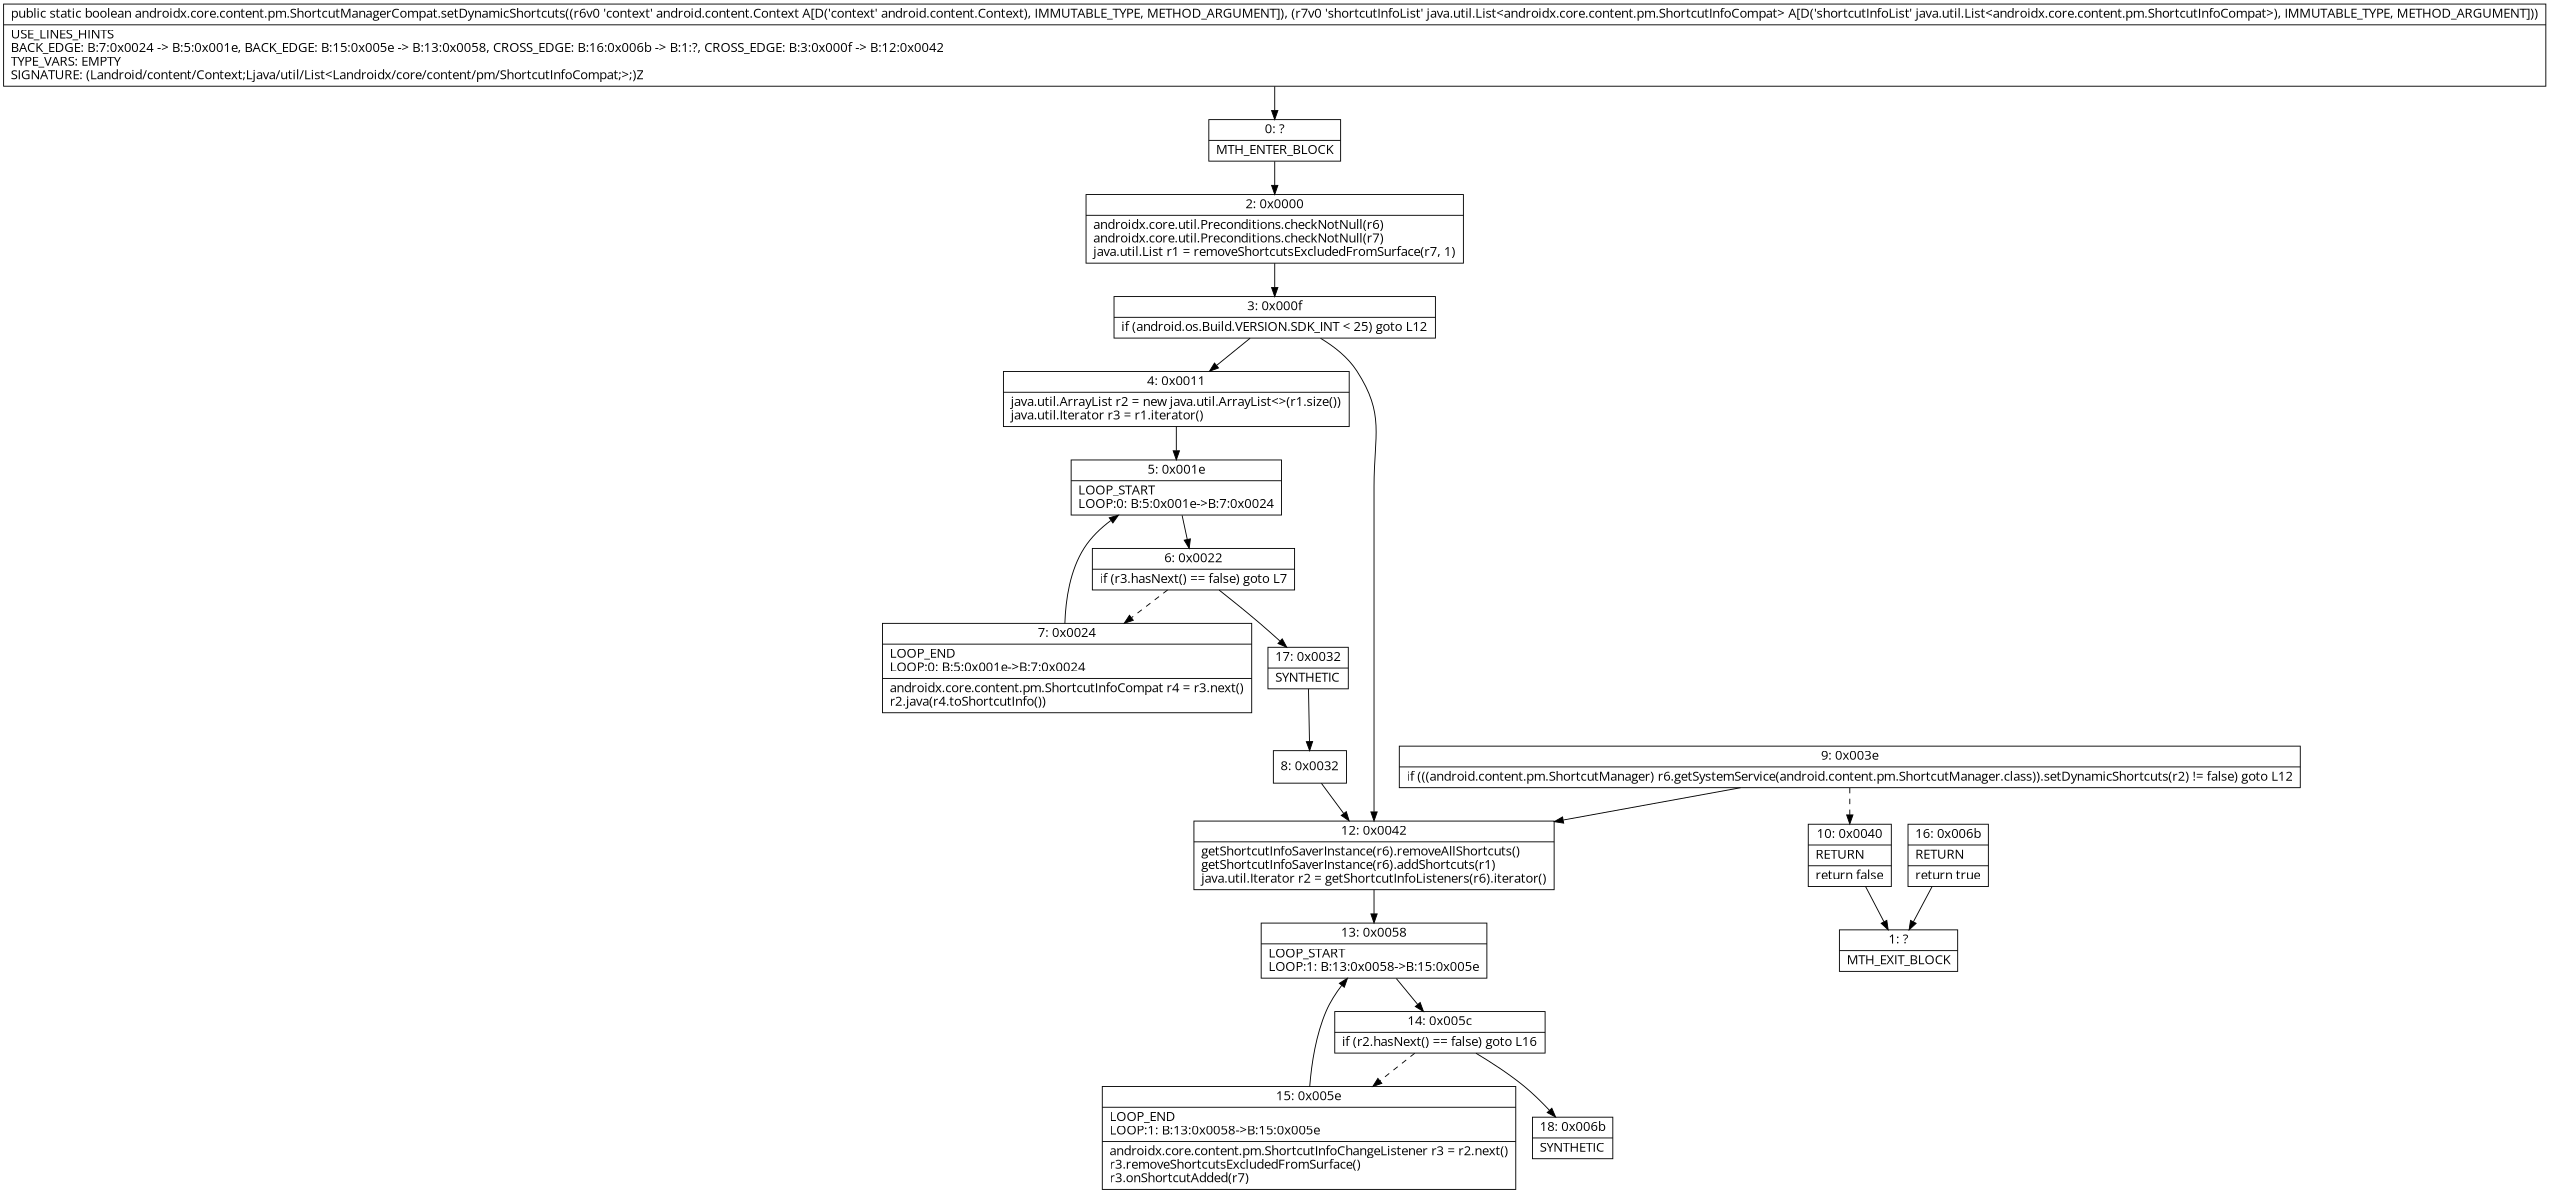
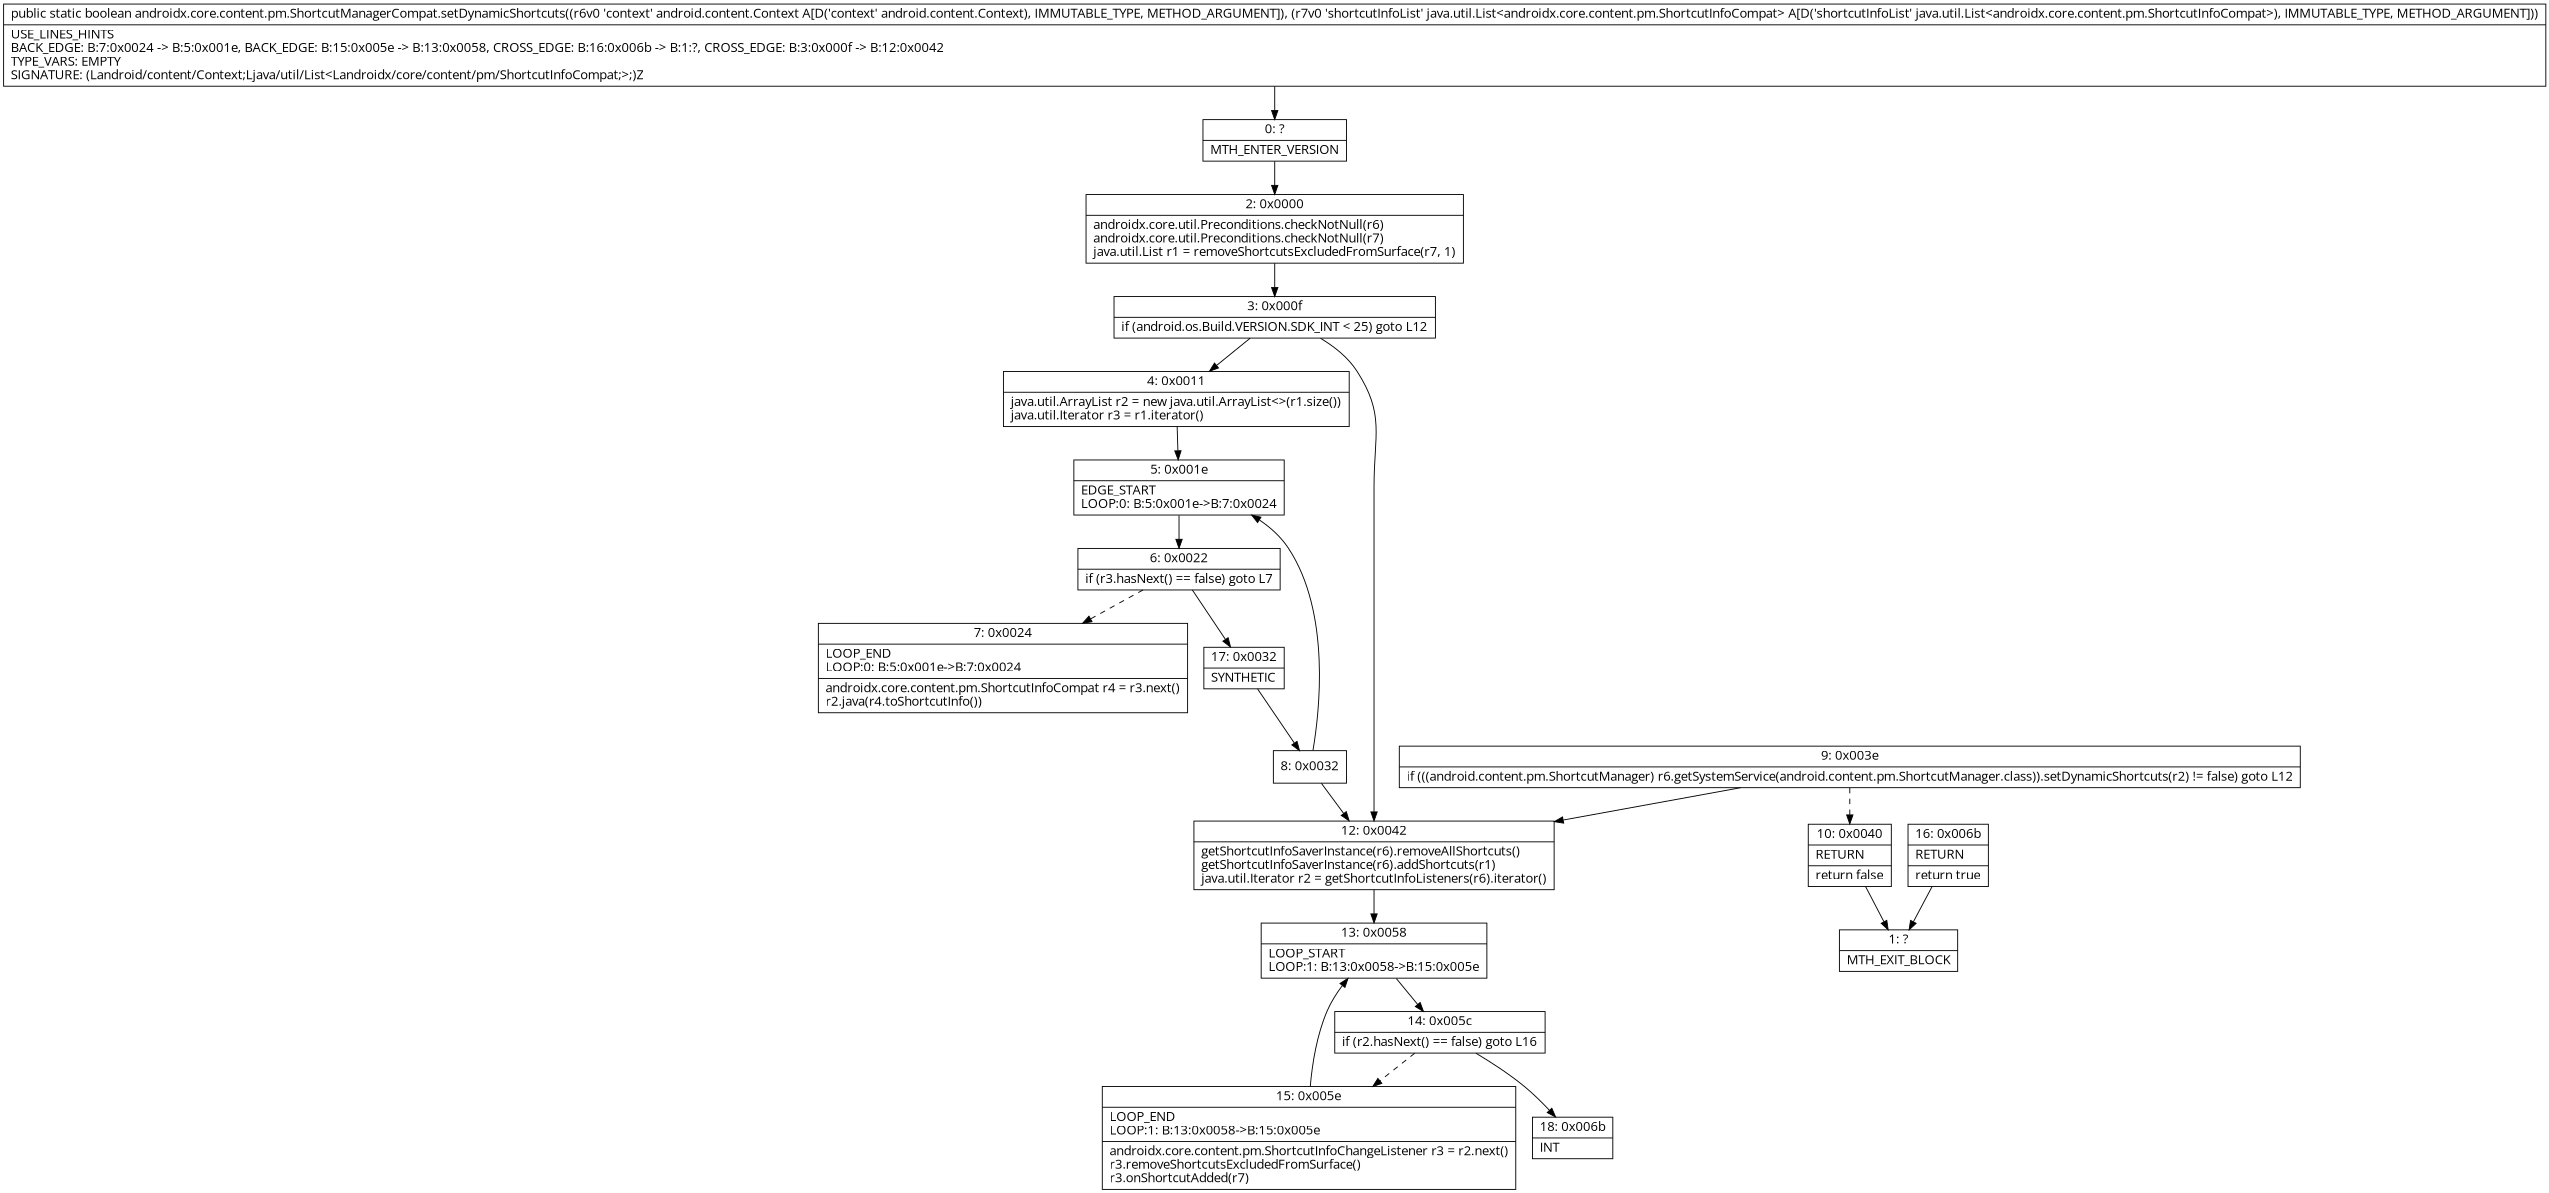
node "0: ?": text "MTH_ENTER_BLOCK" -> "MTH_ENTER_VERSION"
node "5: 0x001e": text "LOOP_START" -> "EDGE_START"
edge "7: 0x0024" -> "5: 0x001e": now "8: 0x0032" -> "5: 0x001e"
node "18: 0x006b": text "SYNTHETIC" -> "INT"
